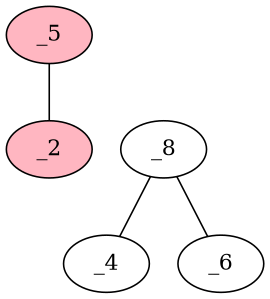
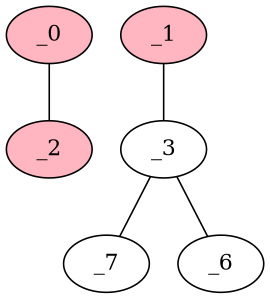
node "_5": label "_5" -> "_0"
node "_1": added
node "_8": label "_8" -> "_3"
node "_4": label "_4" -> "_7"
